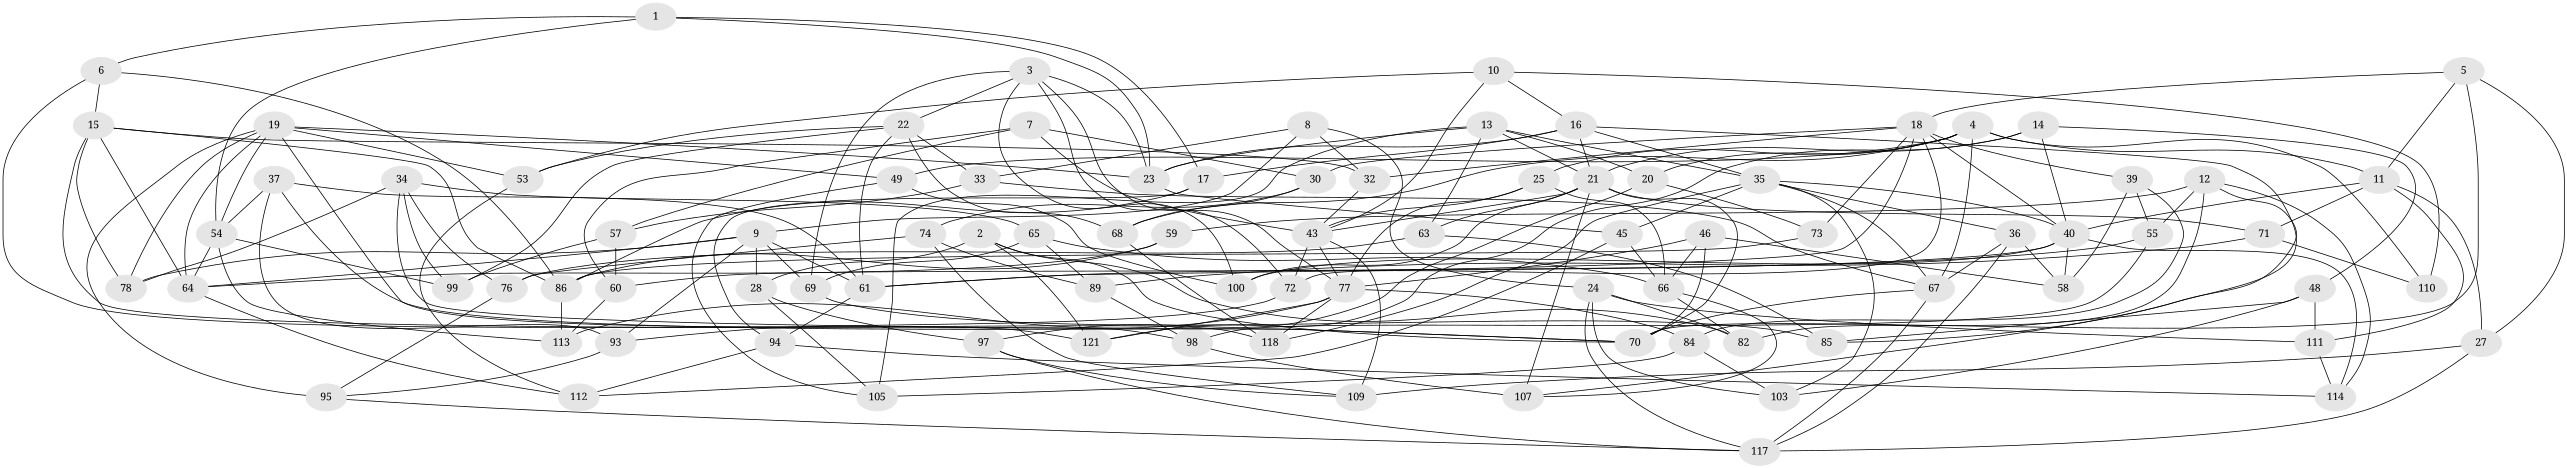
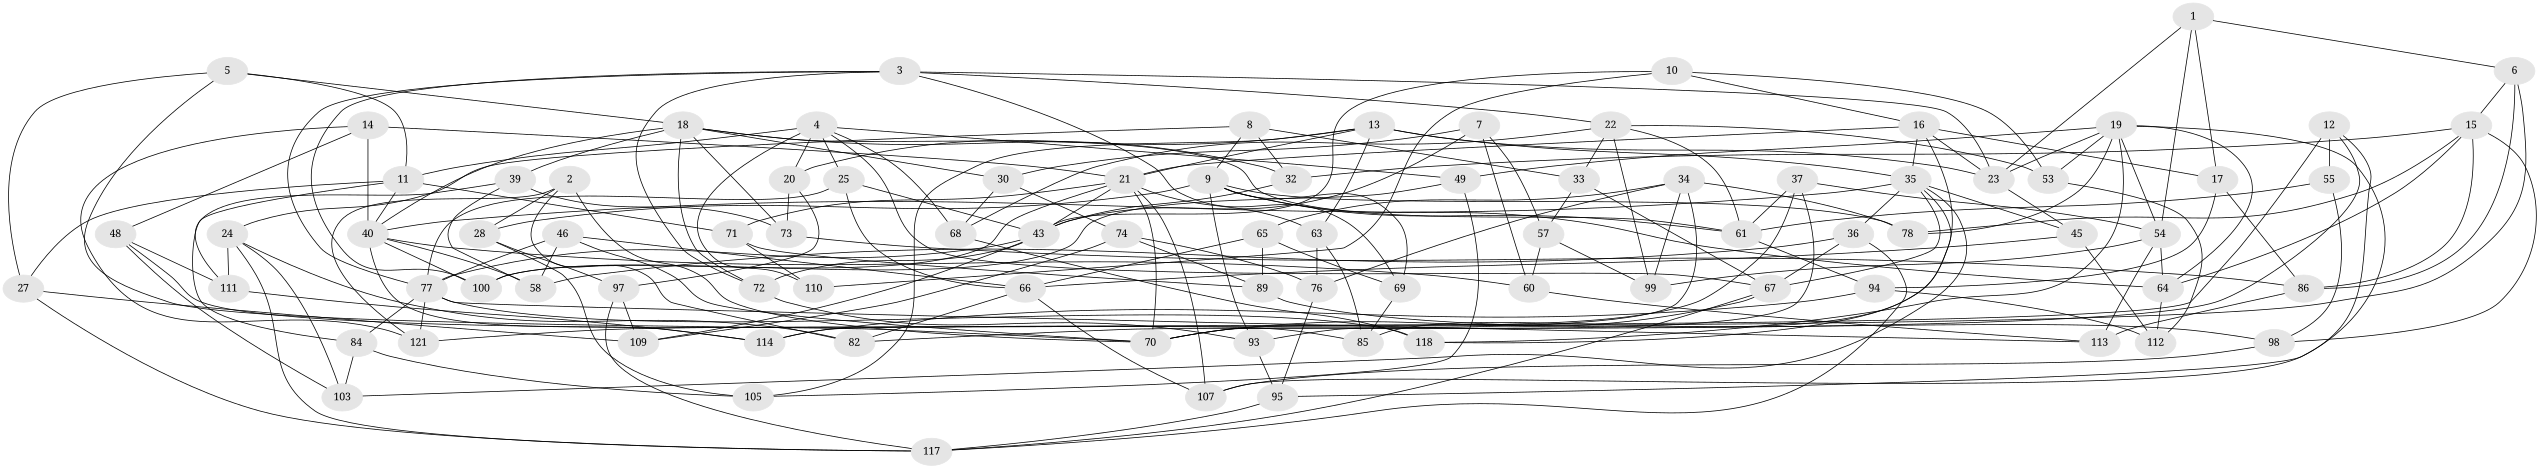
edge "39" -- "55": now "39" -- "73"
node "59": removed
